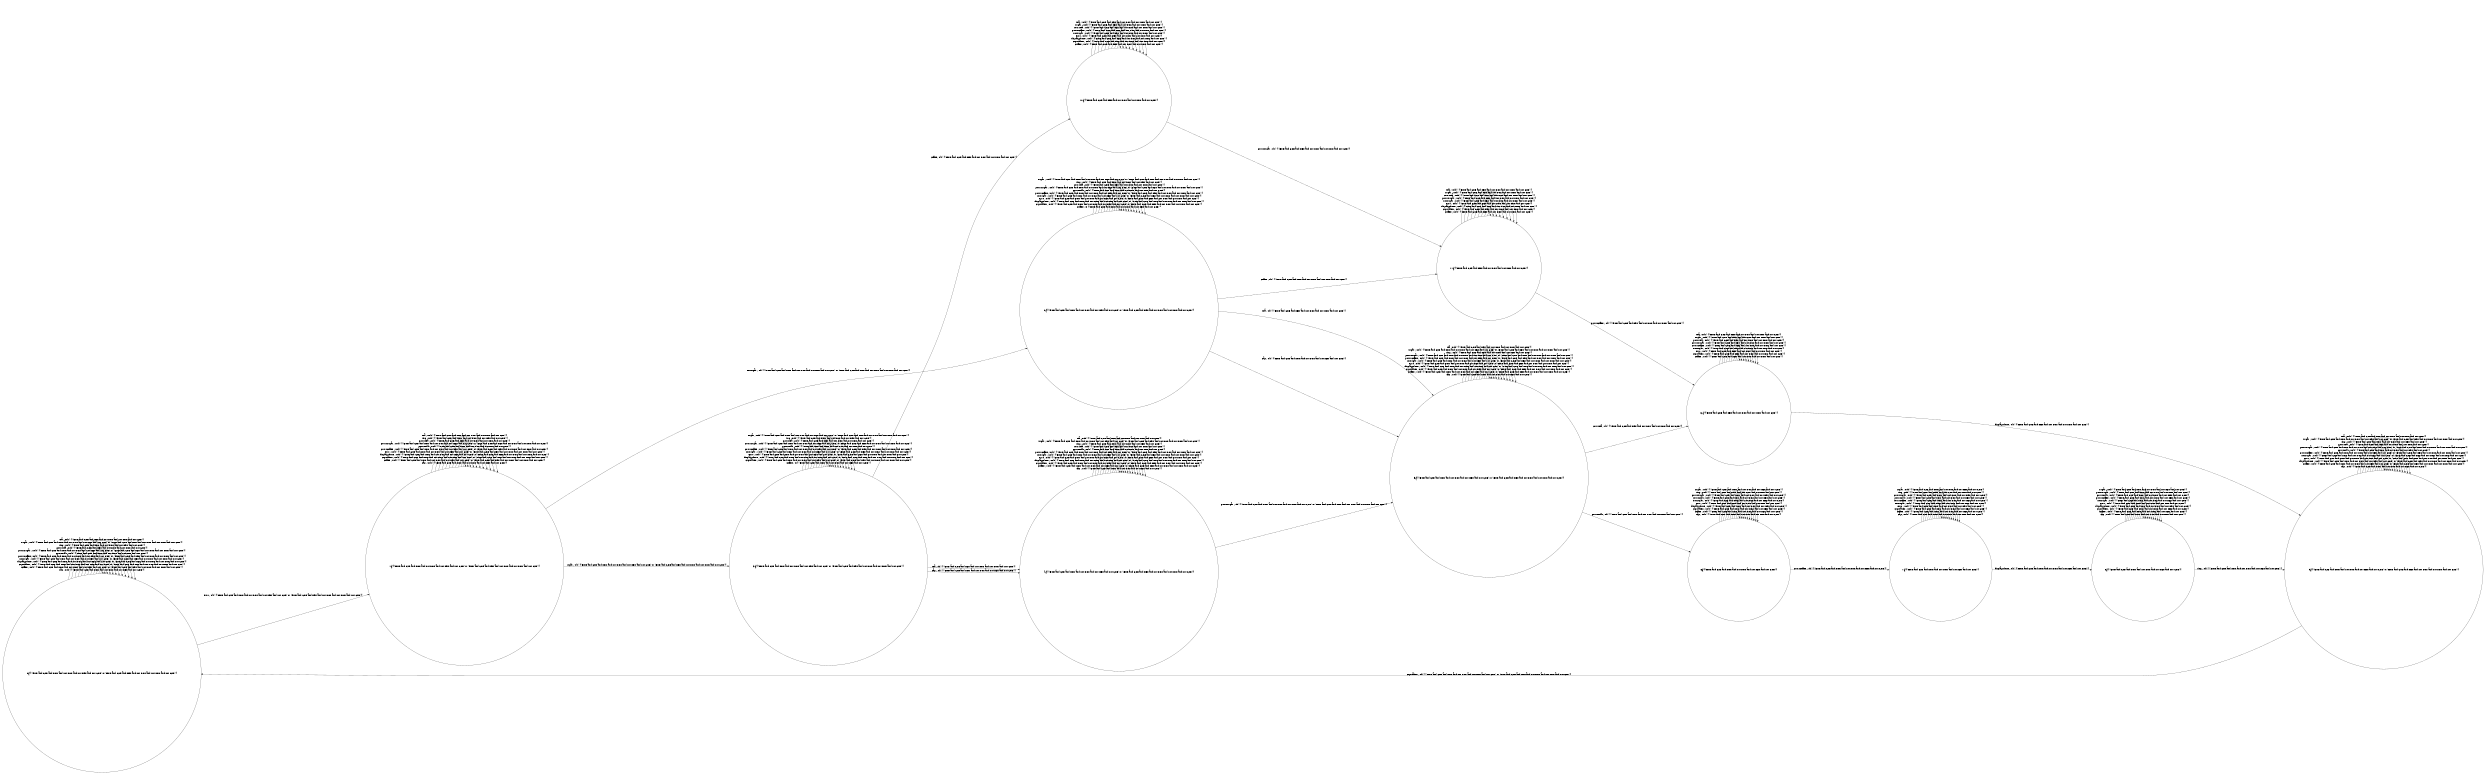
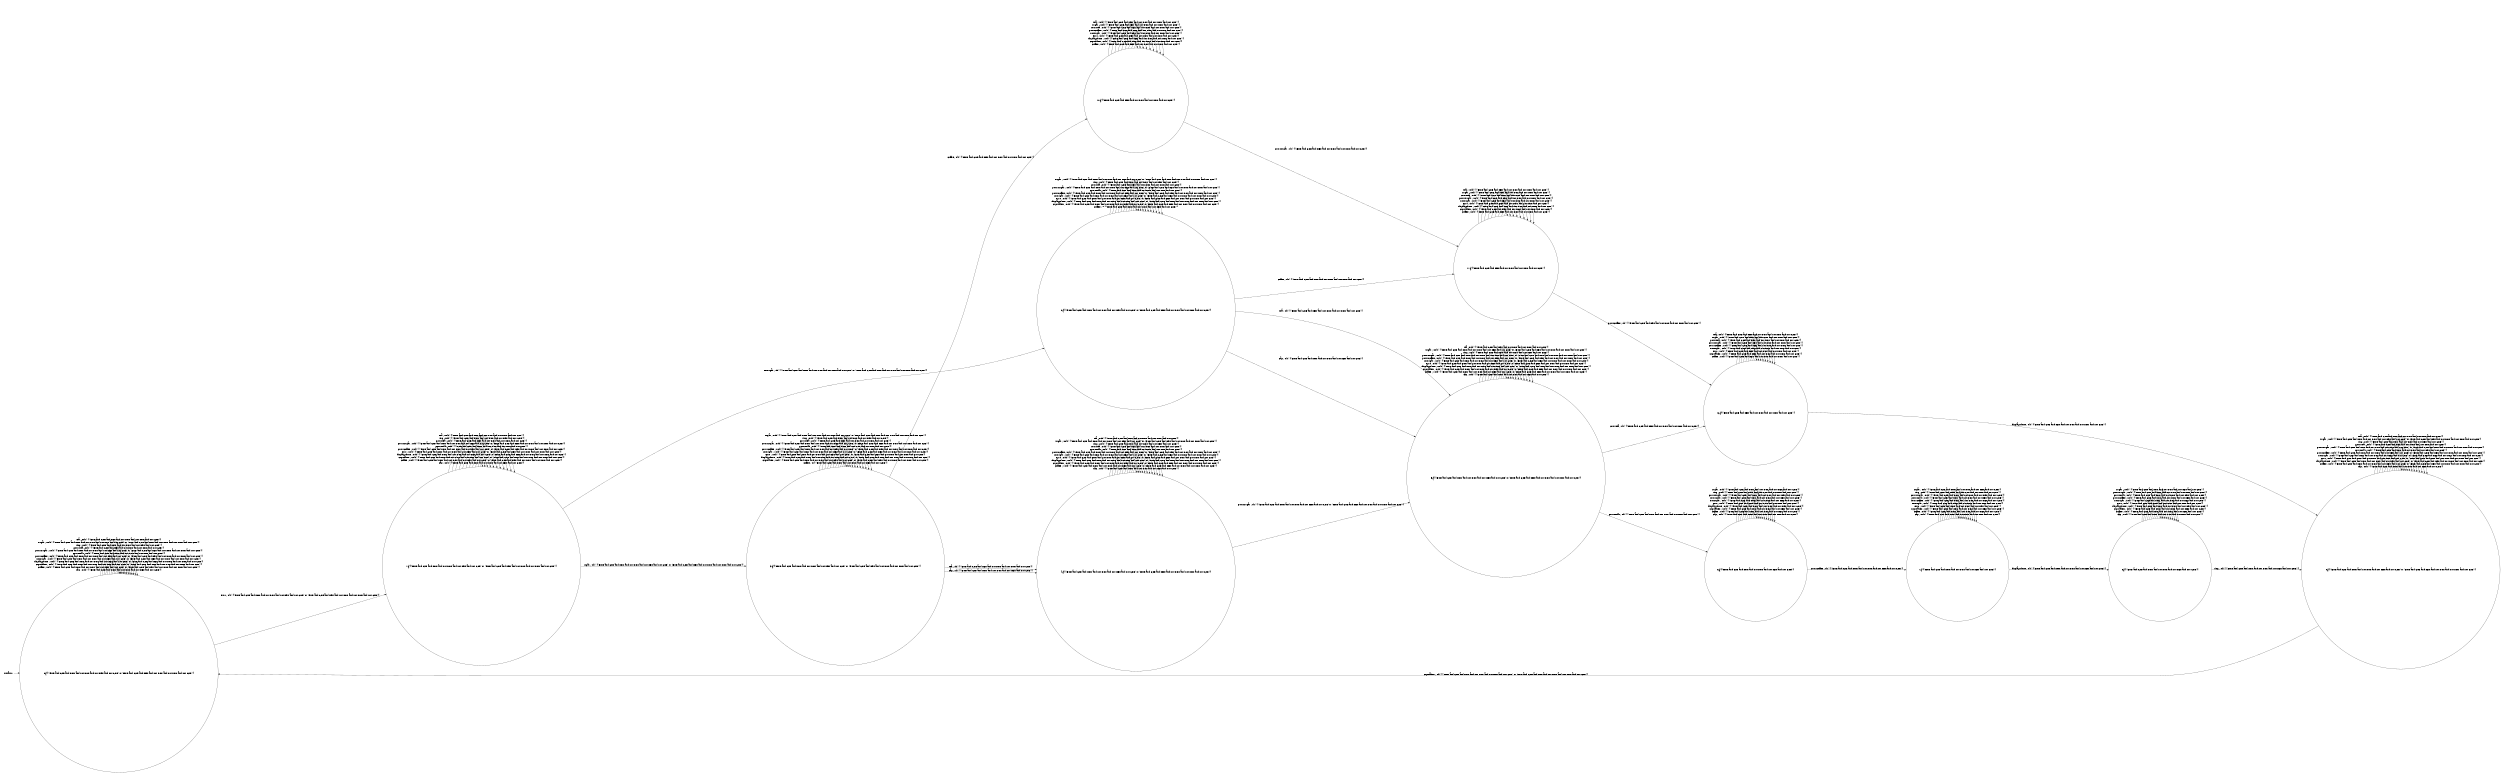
node "__start0": added
